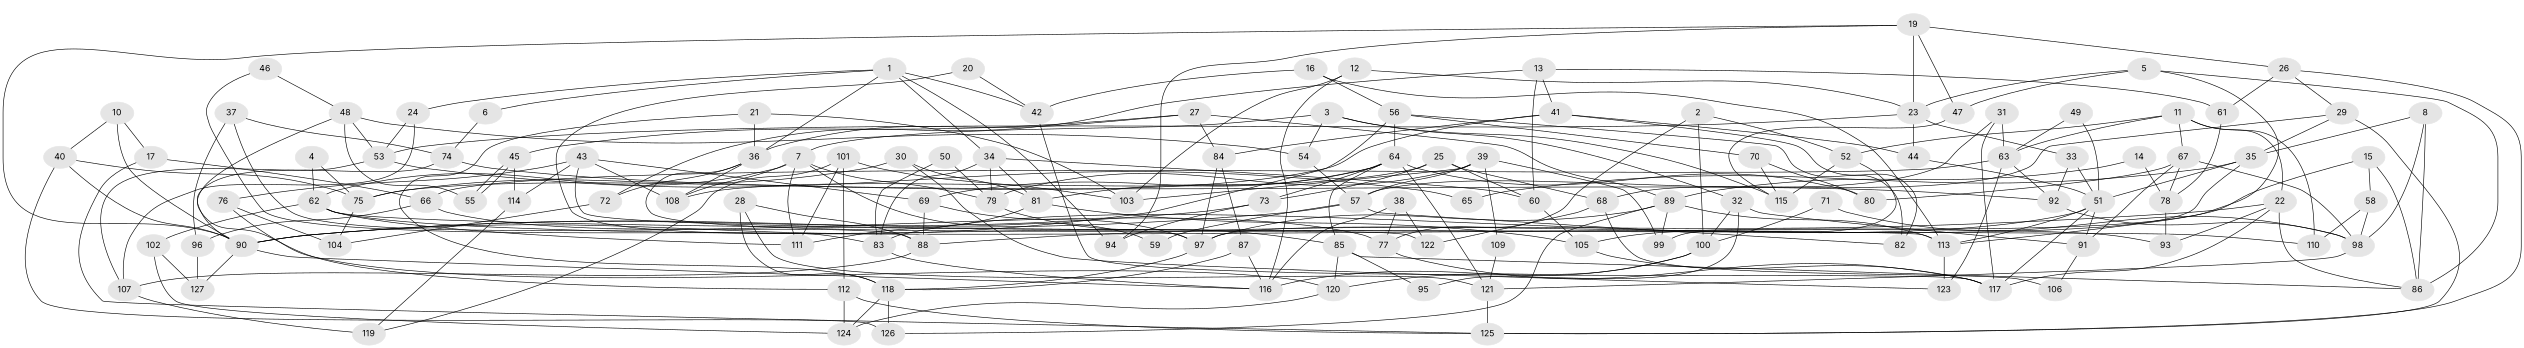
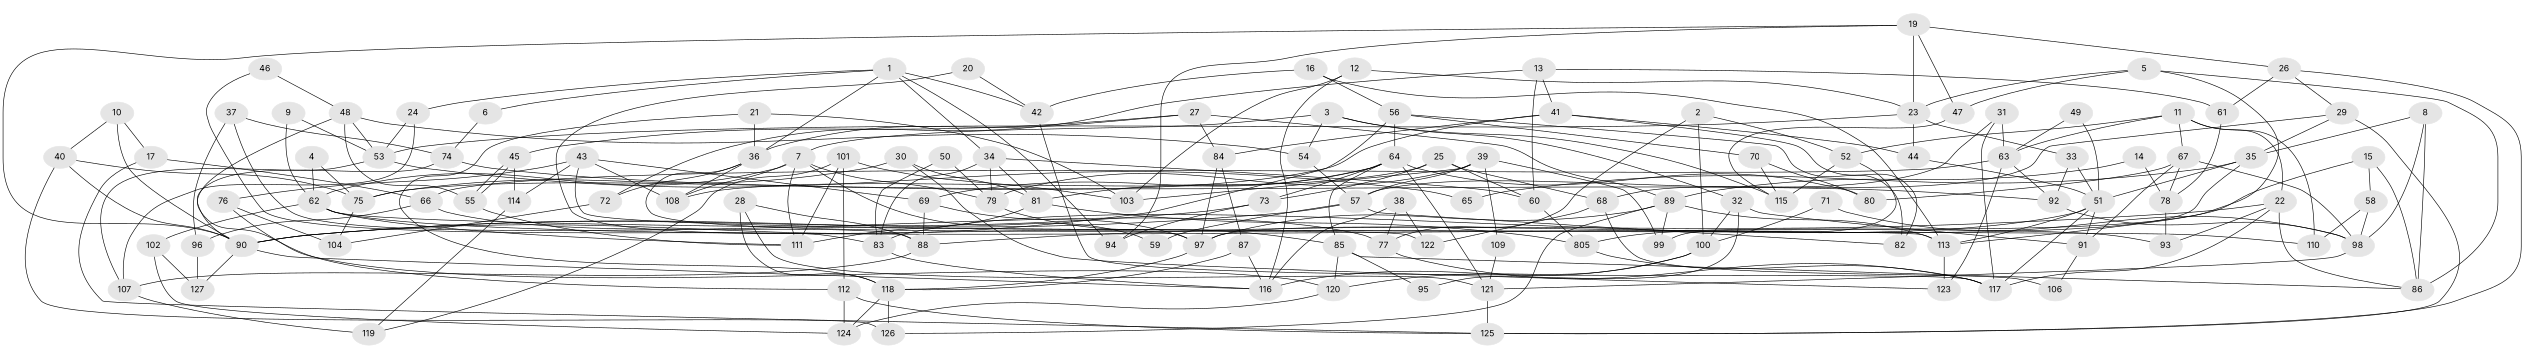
node "9": added
edge "55" -- "111": added
node "105": label "105" -> "805"
